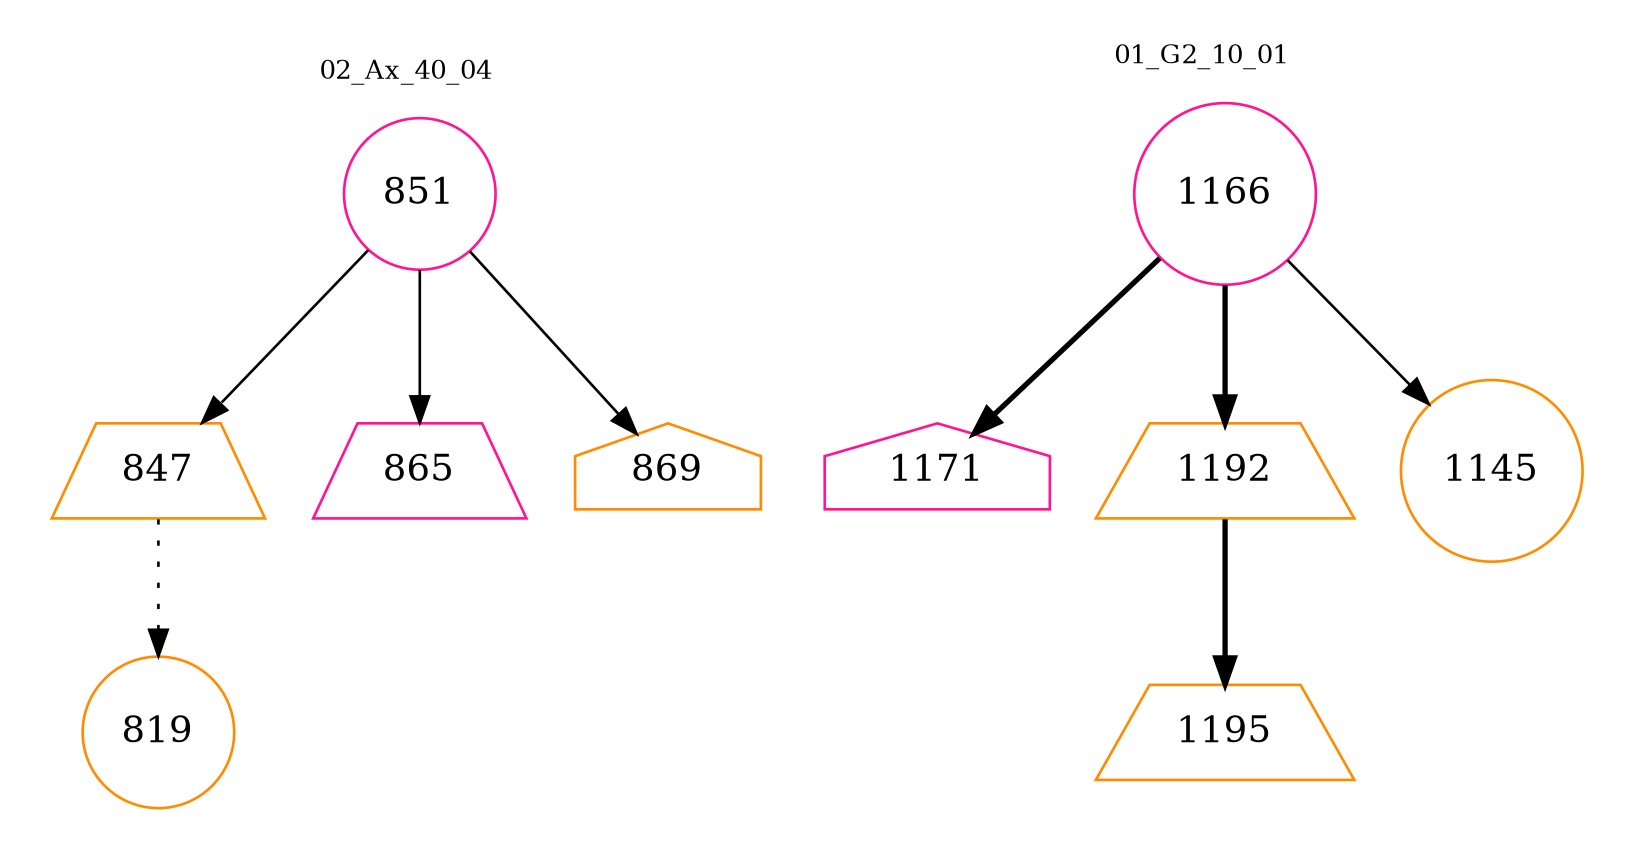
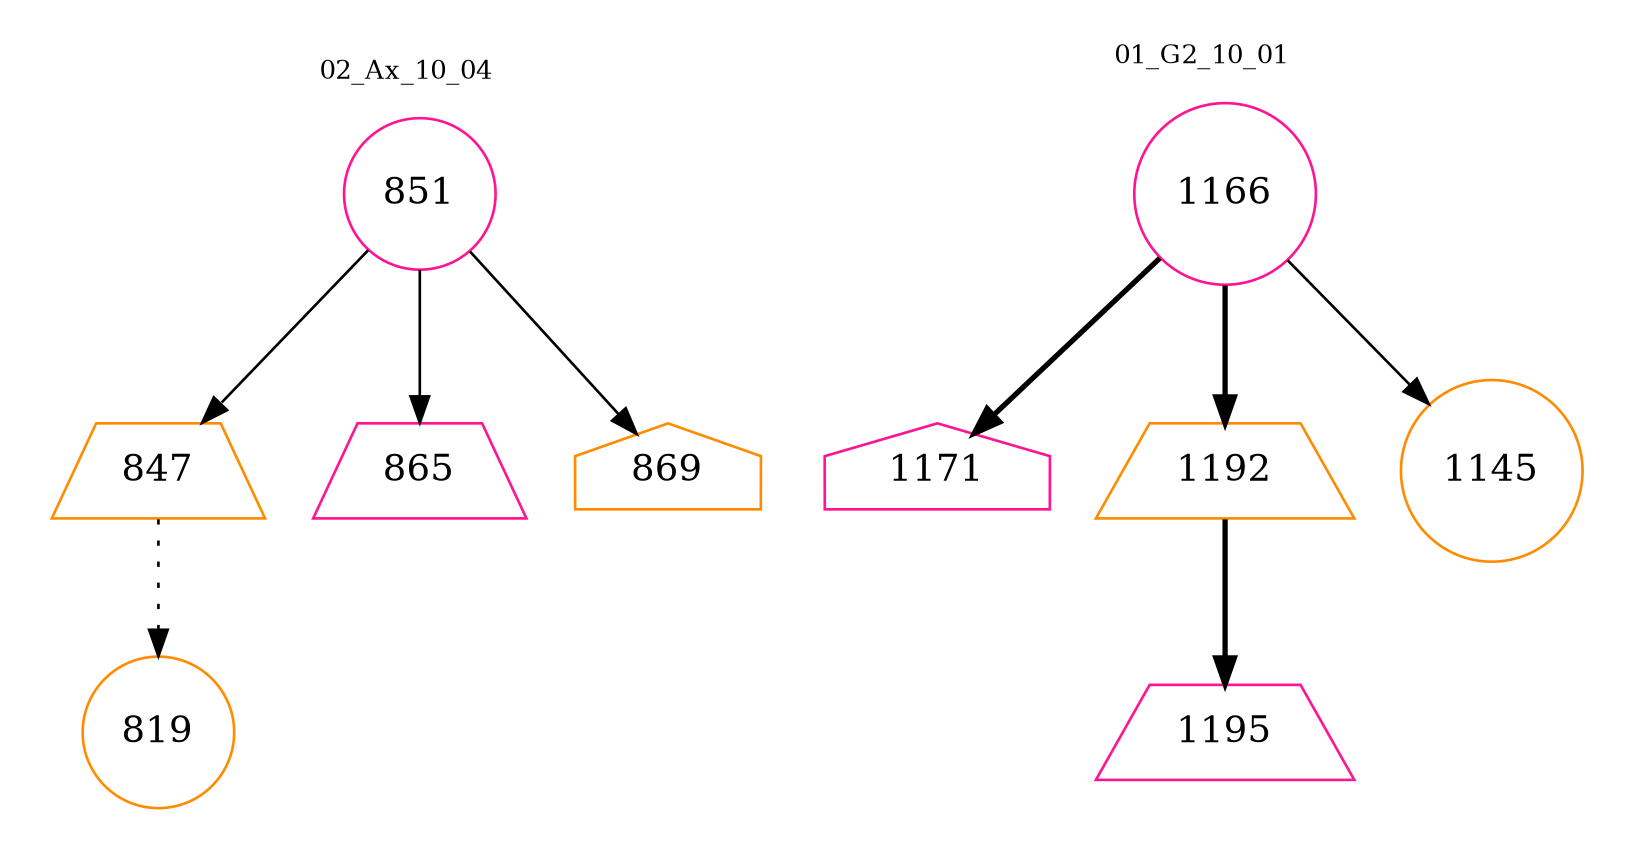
cluster "02_Ax_40_04": label "02_Ax_40_04" -> "02_Ax_10_04"
node "1195": color darkorange -> deeppink
